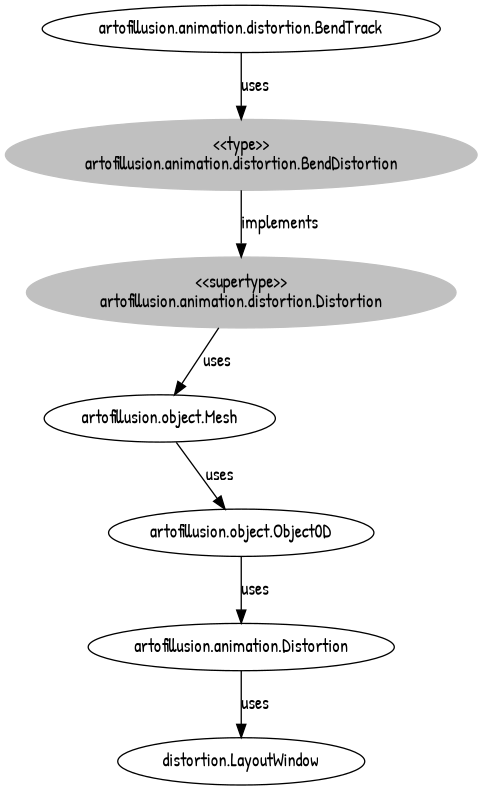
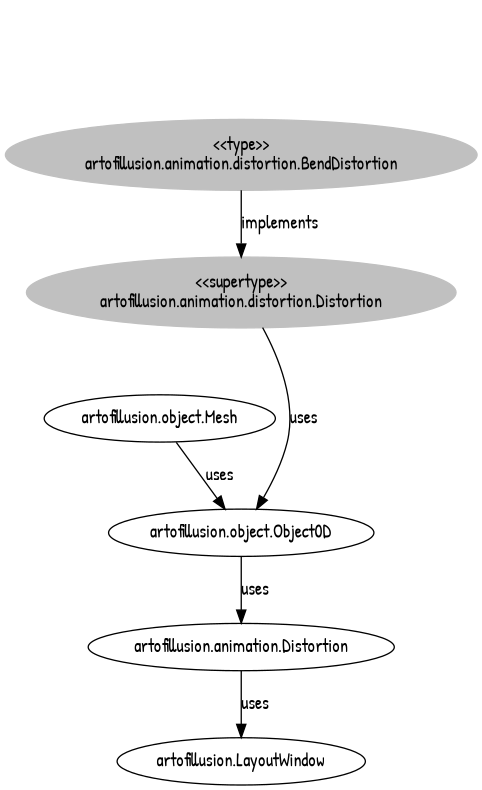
node "artofillusion.animation.distortion.BendTrack": removed
edge "<<supertype>> artofillusion.animation.distortion.Distortion" -> "artofillusion.object.Mesh": now "<<supertype>> artofillusion.animation.distortion.Distortion" -> "artofillusion.object.Object0D"
node "distortion.LayoutWindow": label "distortion.LayoutWindow" -> "artofillusion.LayoutWindow"
